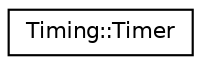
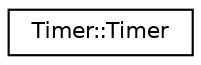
node "Timing::Timer": label "Timing::Timer" -> "Timer::Timer"
